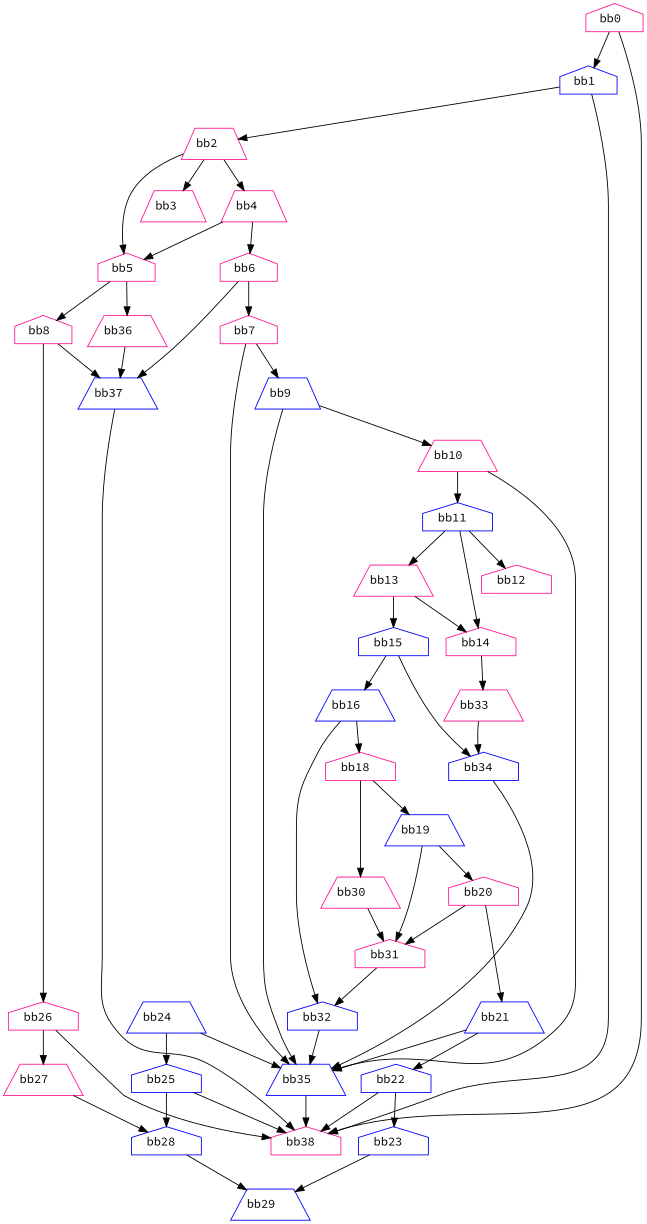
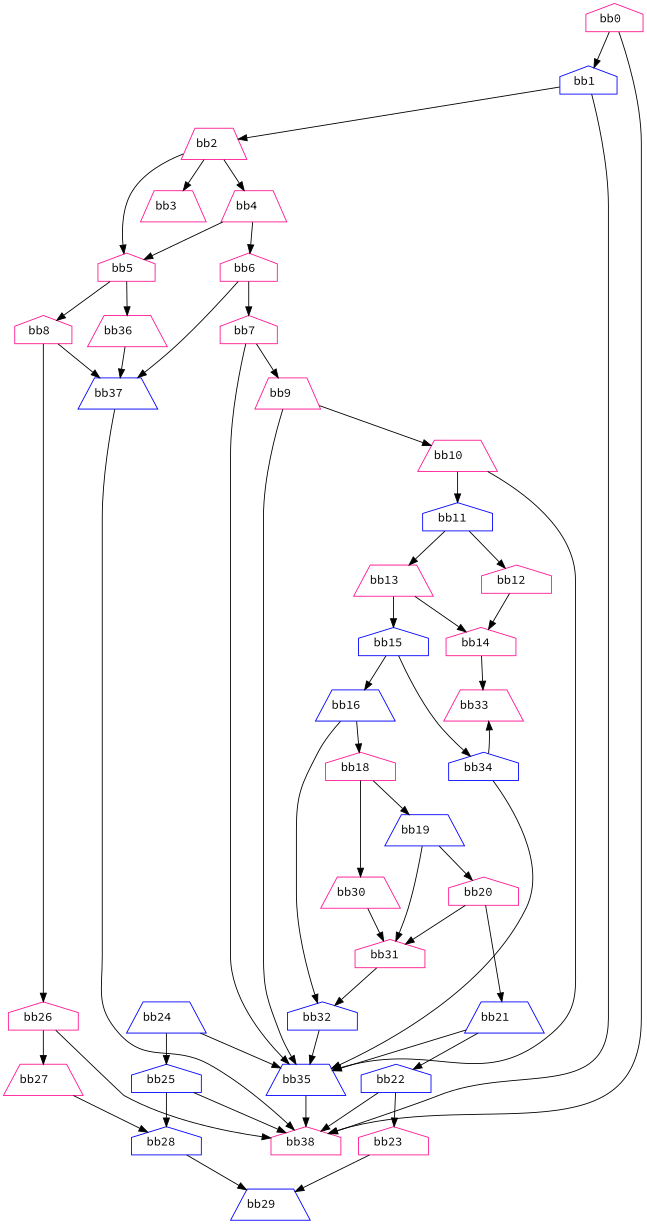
node "bb9": color blue -> deeppink
edge "bb11" -> "bb14": now "bb12" -> "bb14"
edge "bb33" -> "bb34": reversed
node "bb23": color blue -> deeppink
